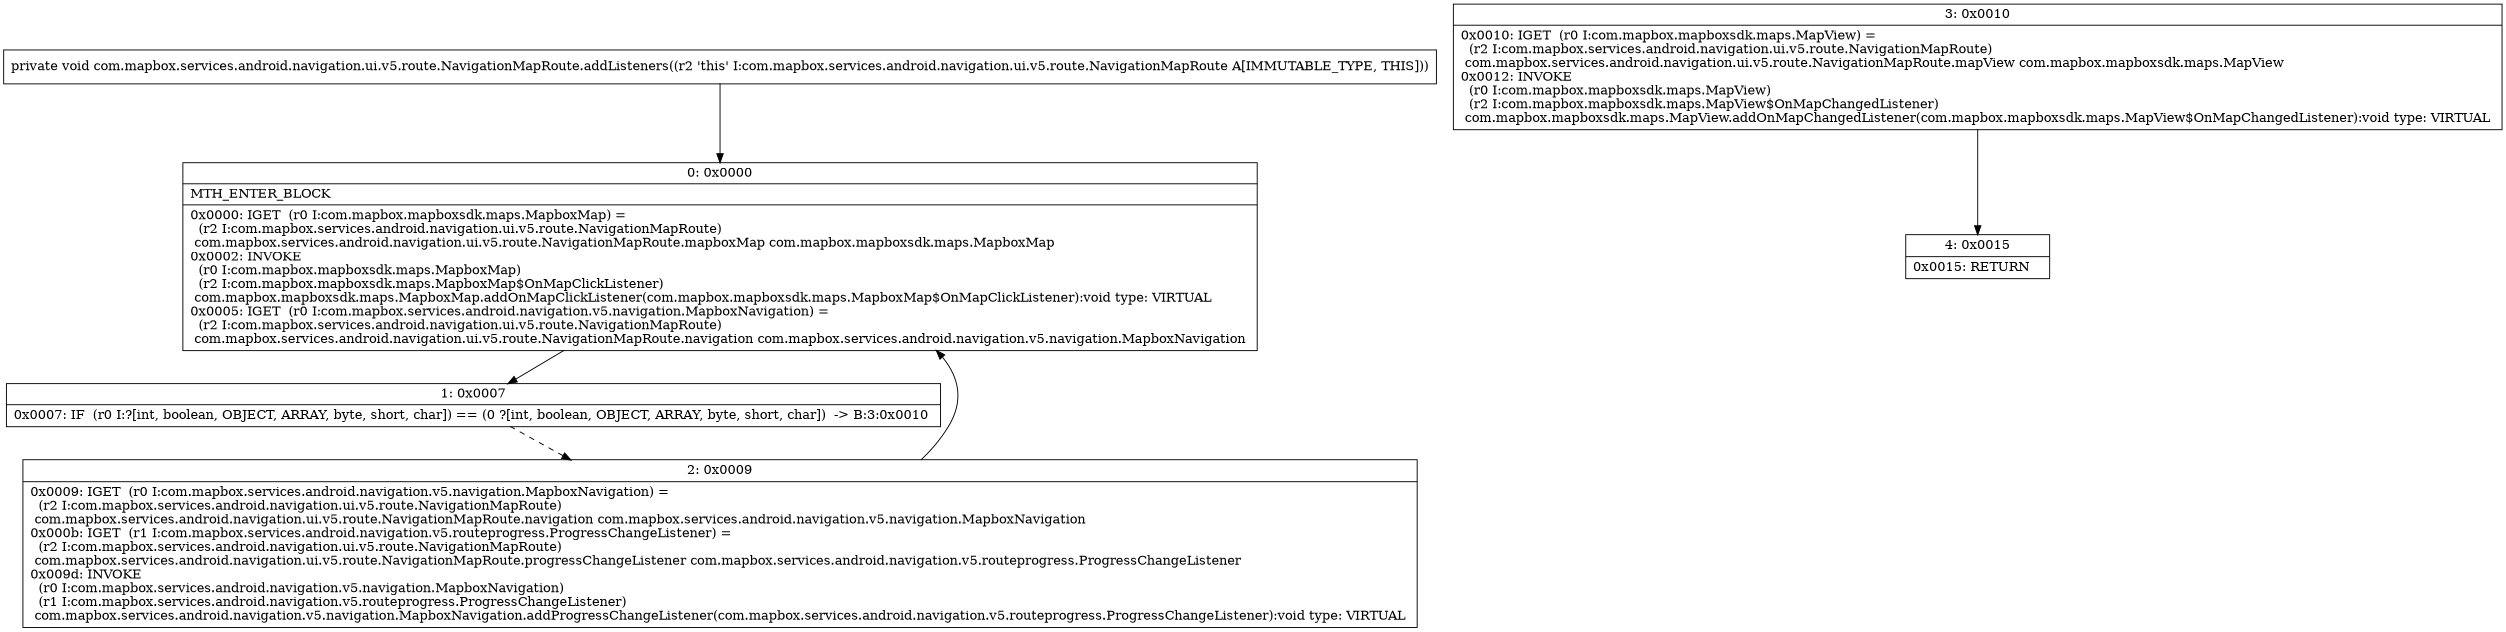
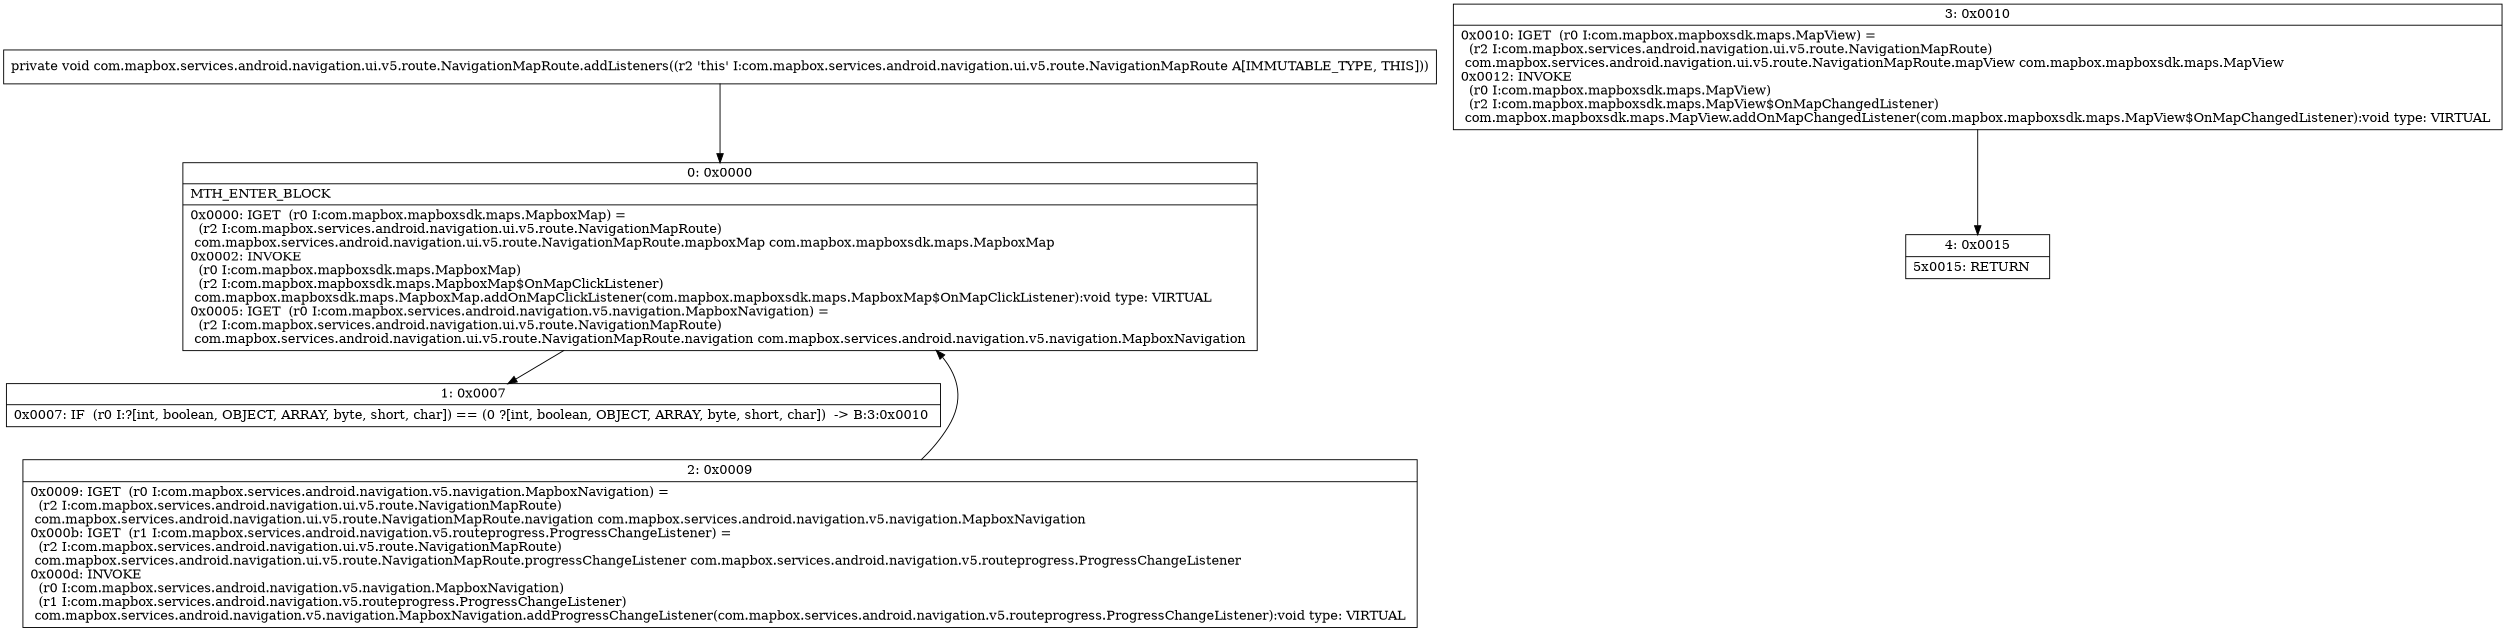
node "4: 0x0015": text "0x0015: RETURN" -> "5x0015: RETURN"
edge "1: 0x0007" -> "2: 0x0009": removed
node "2: 0x0009": text "0x009d: INVOKE" -> "0x000d: INVOKE"
